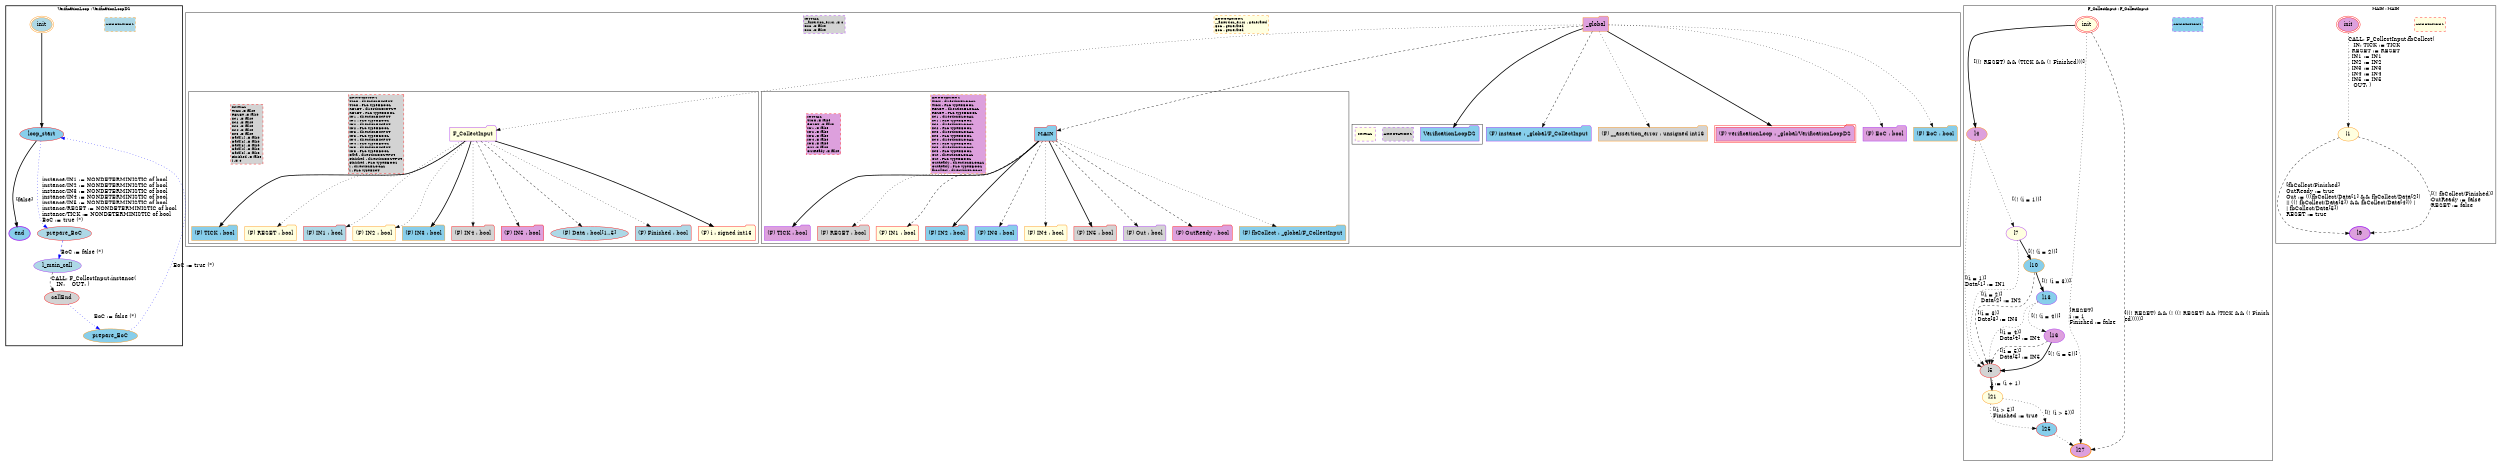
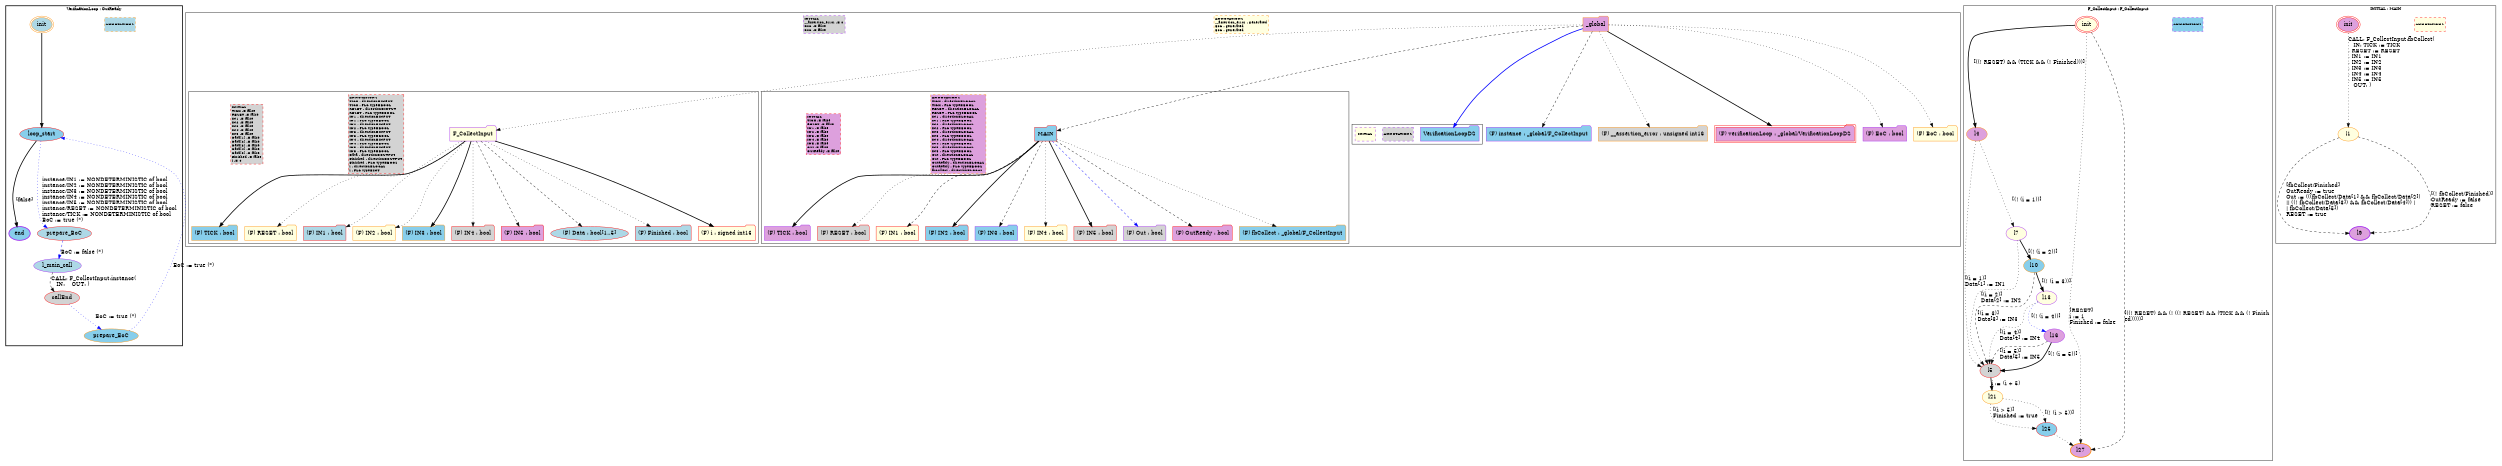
cluster "VerificationLoop : VerificationLoopDS": label "VerificationLoop : VerificationLoopDS" -> "VerificationLoop : OutReady"
cluster "MAIN : MAIN": label "MAIN : MAIN" -> "INITIAL : MAIN"
edge "_global" -> "VerificationLoopDS": color black -> blue
node "(F) BoC : bool": fillcolor skyblue -> lightyellow
edge "MAIN" -> "(F) Out : bool": color black -> blue
node "l13": fillcolor skyblue -> lightyellow
edge "callEnd" -> "prepare_EoC": label "EoC := false (*)" -> "EoC := true (*)"
edge "l13" -> "l16": color black -> blue
edge "l5" -> "l21": label "i := (i + 1)" -> "i := (i + 5)"
